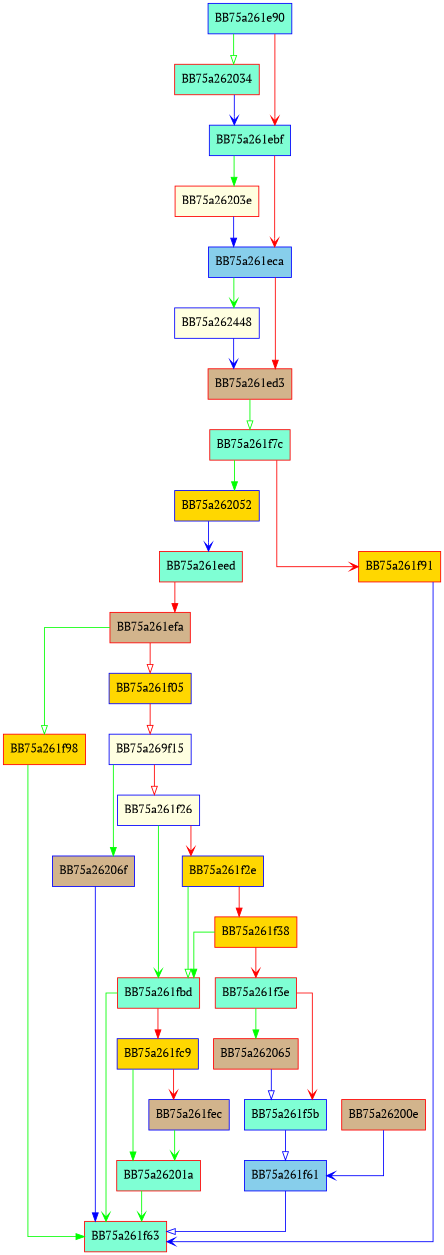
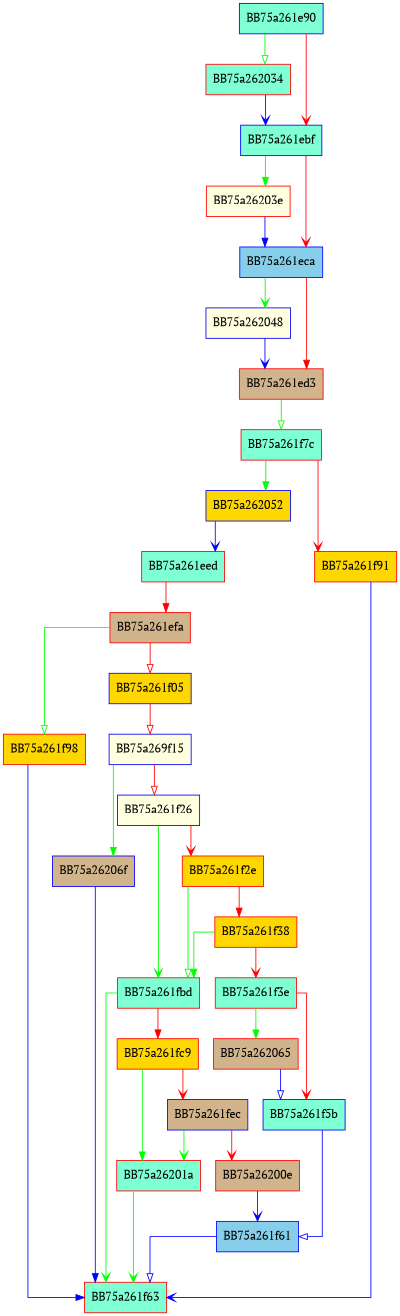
node "BB75a262448": label "BB75a262448" -> "BB75a262048"
node "BB75a261f2e": color blue -> red
edge "BB75a261f98" -> "BB75a261f63": color green -> blue
node "BB75a261fc9": color blue -> red
edge "BB75a261fec" -> "BB75a26200e": added
